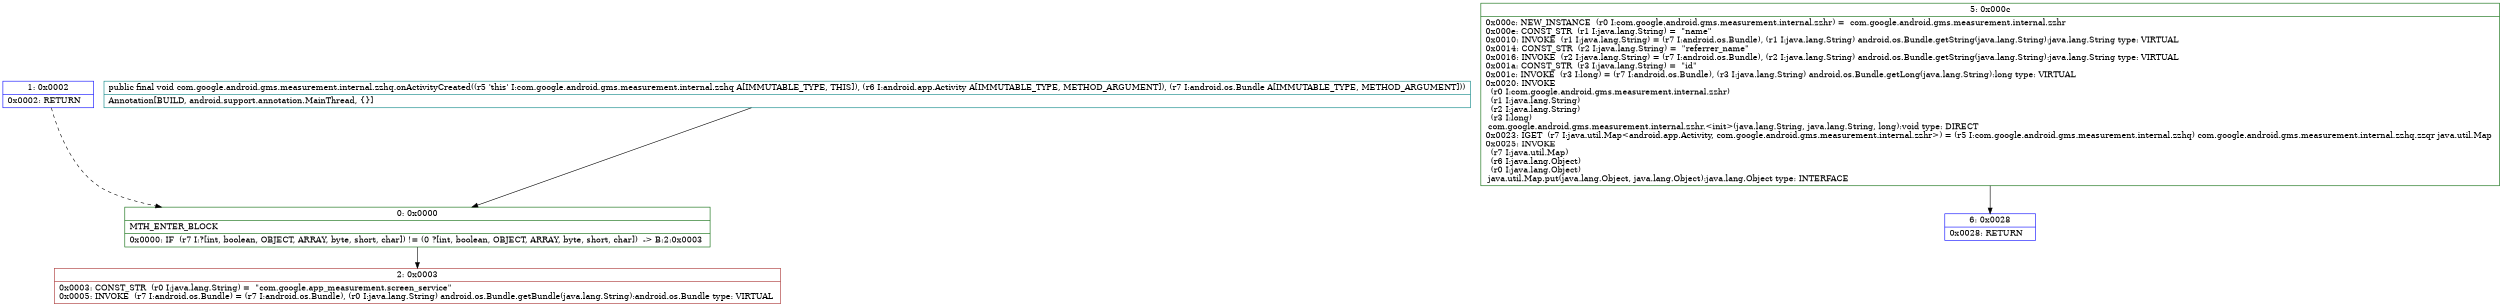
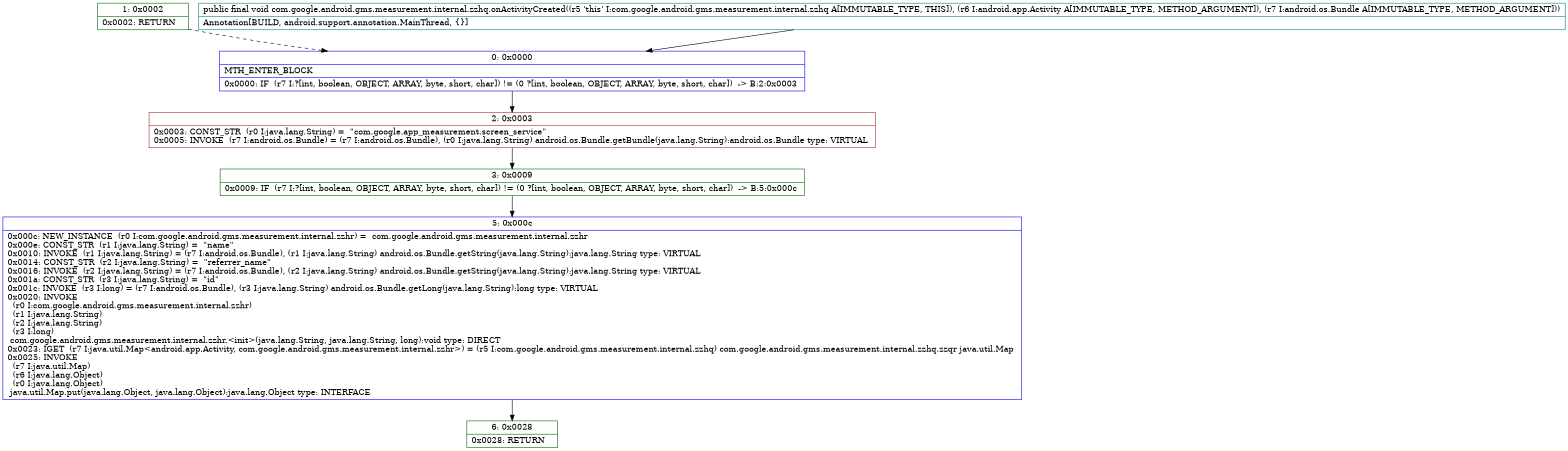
node "1: 0x0002": color blue -> darkgreen
node "5: 0x000c": color darkgreen -> blue
node "3: 0x0009": added
node "0: 0x0000": color darkgreen -> blue
node "6: 0x0028": color blue -> darkgreen
